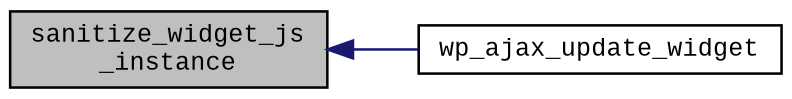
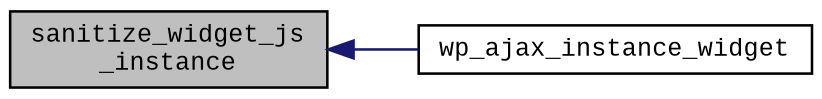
node "wp_ajax_update_widget": label "wp_ajax_update_widget" -> "wp_ajax_instance_widget"
